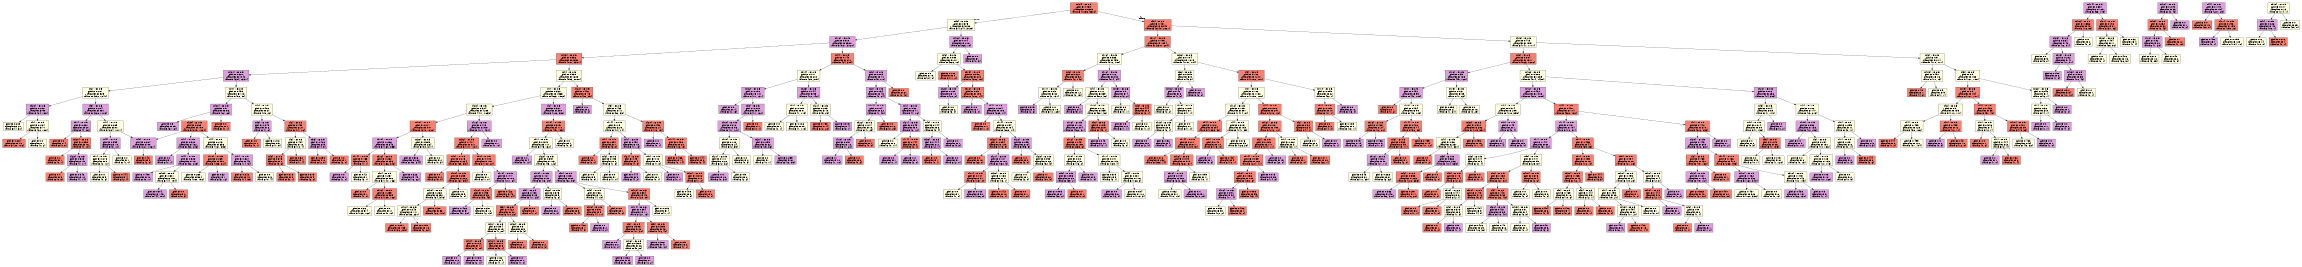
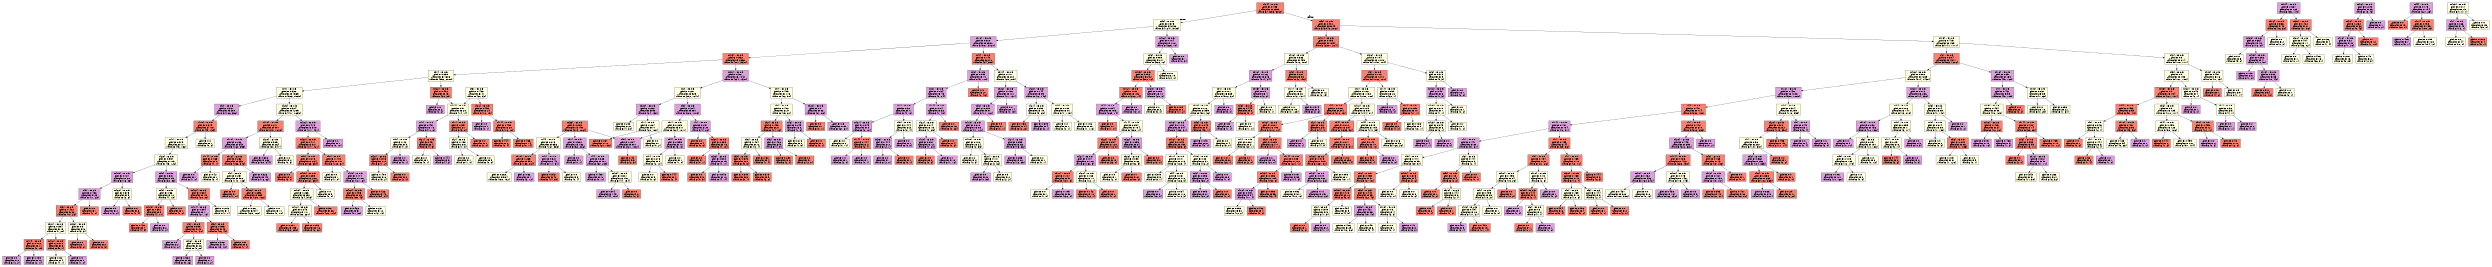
edge "gini = 0.188 samples = 8 value = [17, 2]" -> "X[23] <= 0.5 gini = 0.165 samples = 10 value = [20, 2]": reversed
edge "X[22] <= 0.5 gini = 0.497 samples = 43 value = [30, 35]" -> "X[3] <= 0.5 gini = 0.499 samples = 41 value = [30, 33]": now "X[22] <= 0.5 gini = 0.497 samples = 43 value = [30, 35]" -> "X[14] <= 0.5 gini = 0.5 samples = 20 value = [14, 14]"
node "gini = 0.0 samples = 4 value = [0, 10]": removed
